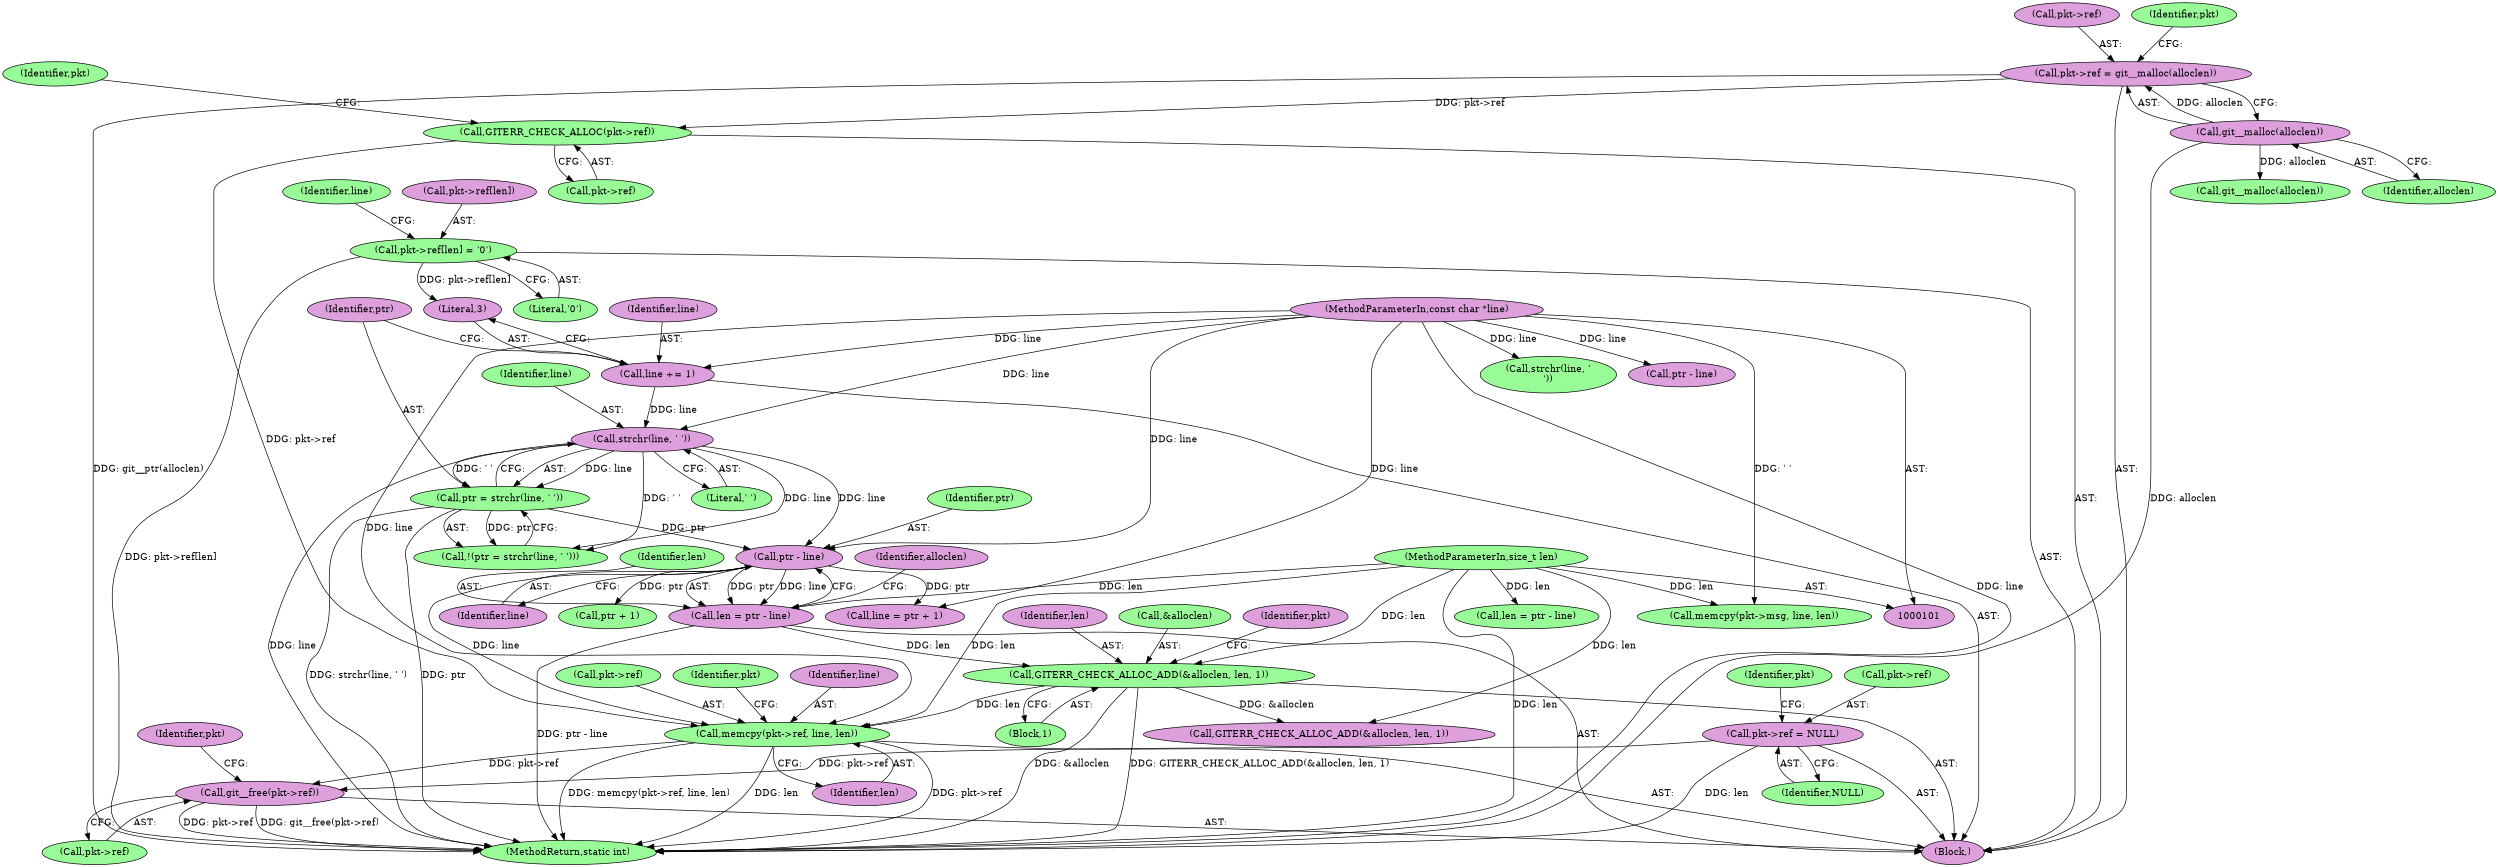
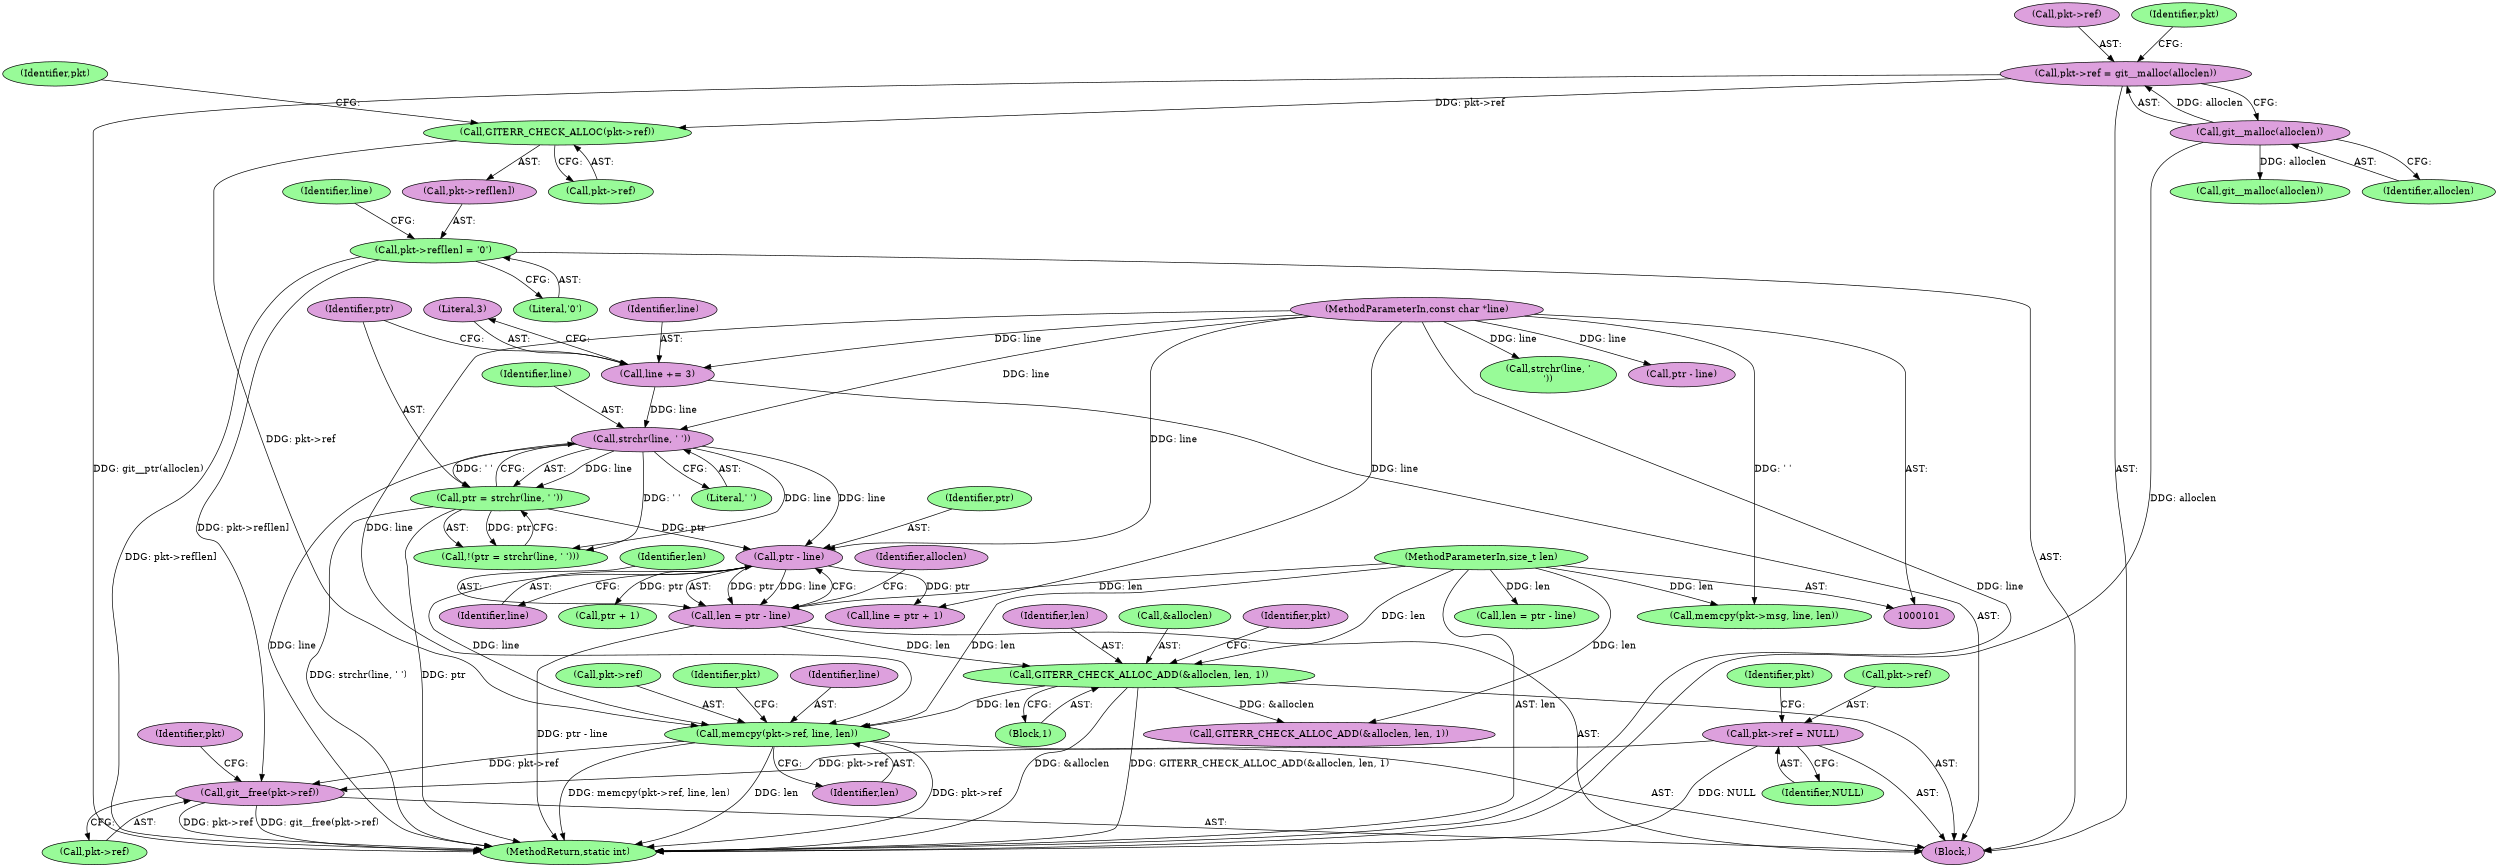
edge "(Call,GITERR_CHECK_ALLOC(pkt->ref))" -> "(Block,)": now "(Call,GITERR_CHECK_ALLOC(pkt->ref))" -> "(Call,pkt->ref[len])"
edge "(Call,pkt->ref[len] = '0')" -> "(Literal,3)": now "(Call,pkt->ref[len] = '0')" -> "(Call,git__free(pkt->ref))"
node "(Call,line += 1)": label "(Call,line += 1)" -> "(Call,line += 3)"
edge "(MethodParameterIn,size_t len)" -> "(MethodReturn,static int)": label "DDG: len" -> "AST: len"
edge "(Call,pkt->ref = NULL)" -> "(MethodReturn,static int)": label "DDG: len" -> "DDG: NULL"
